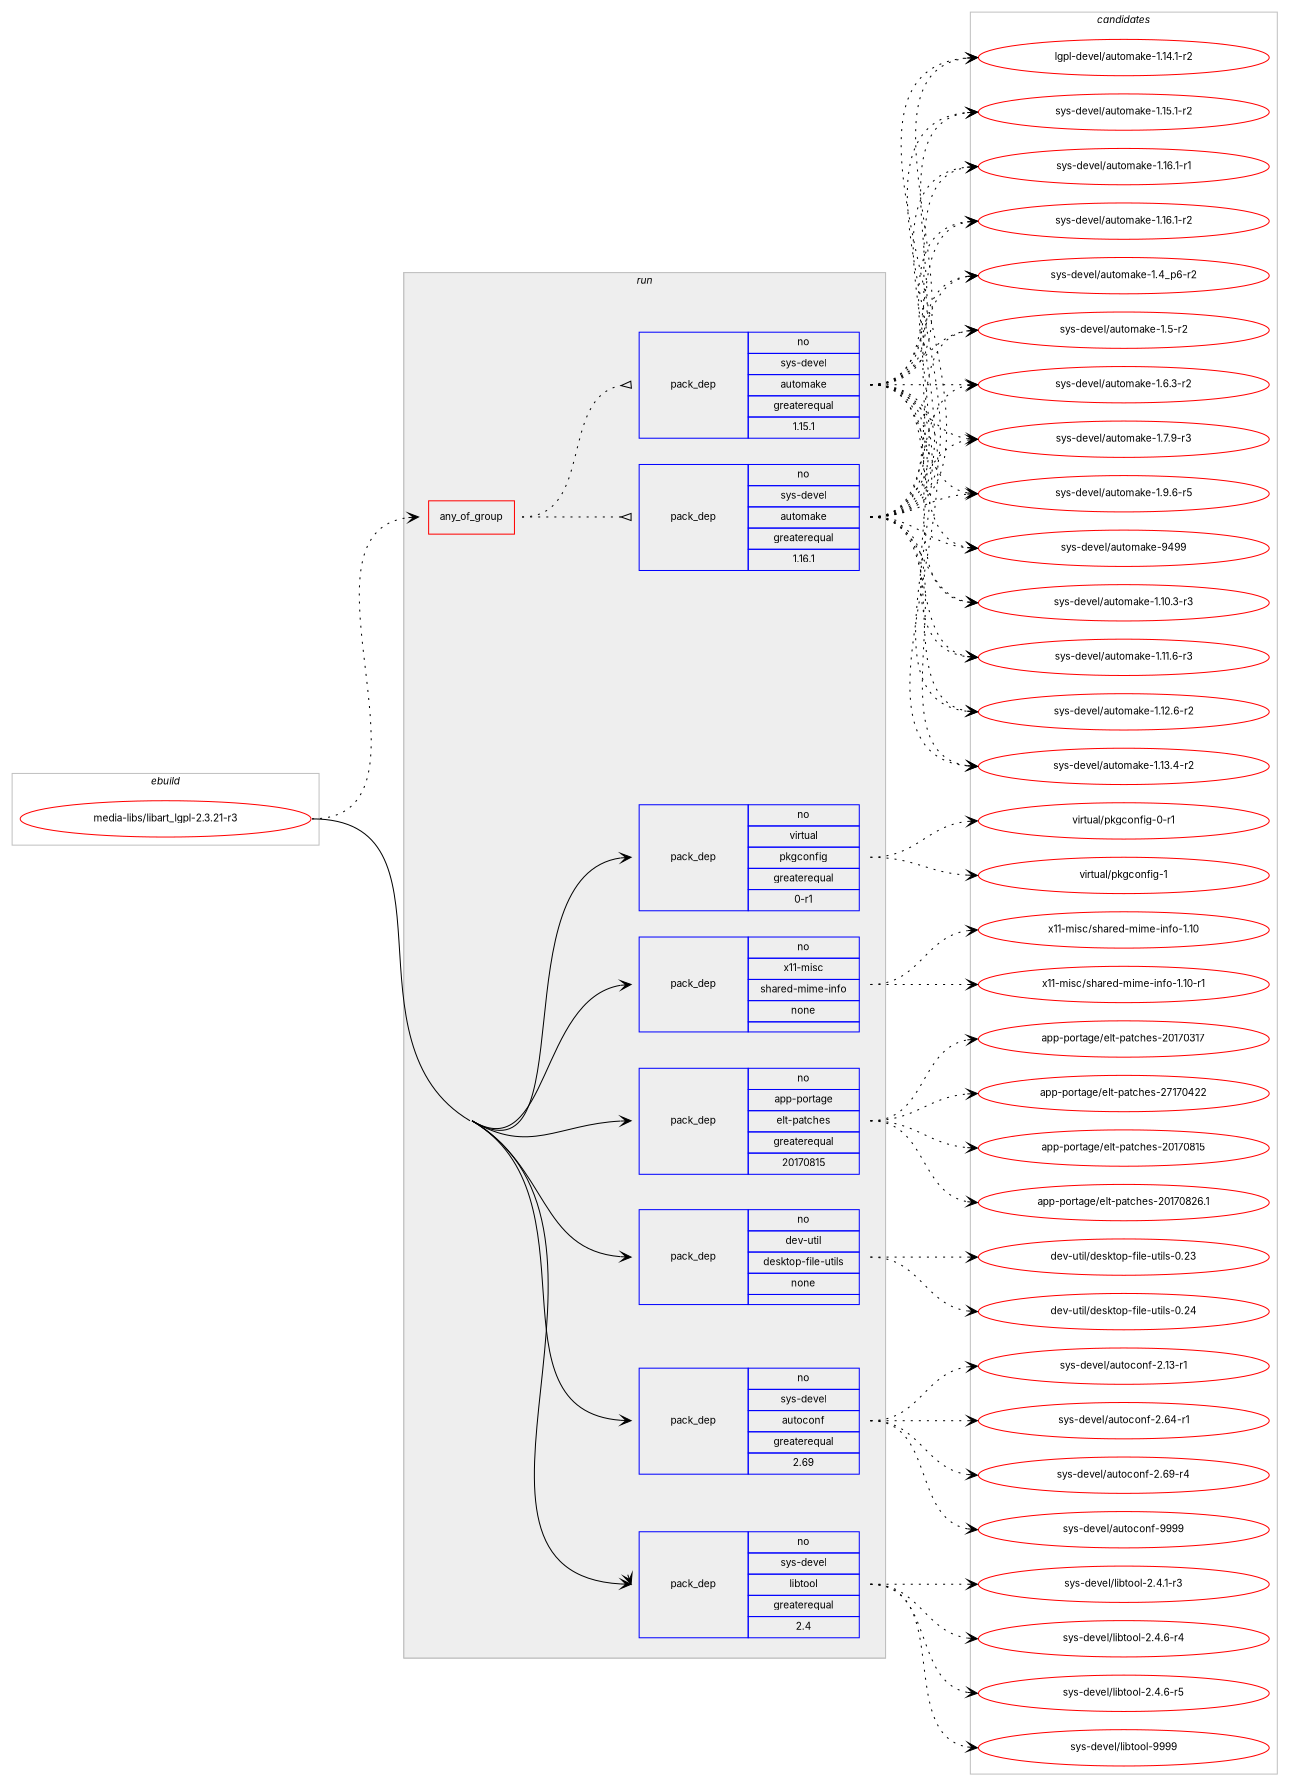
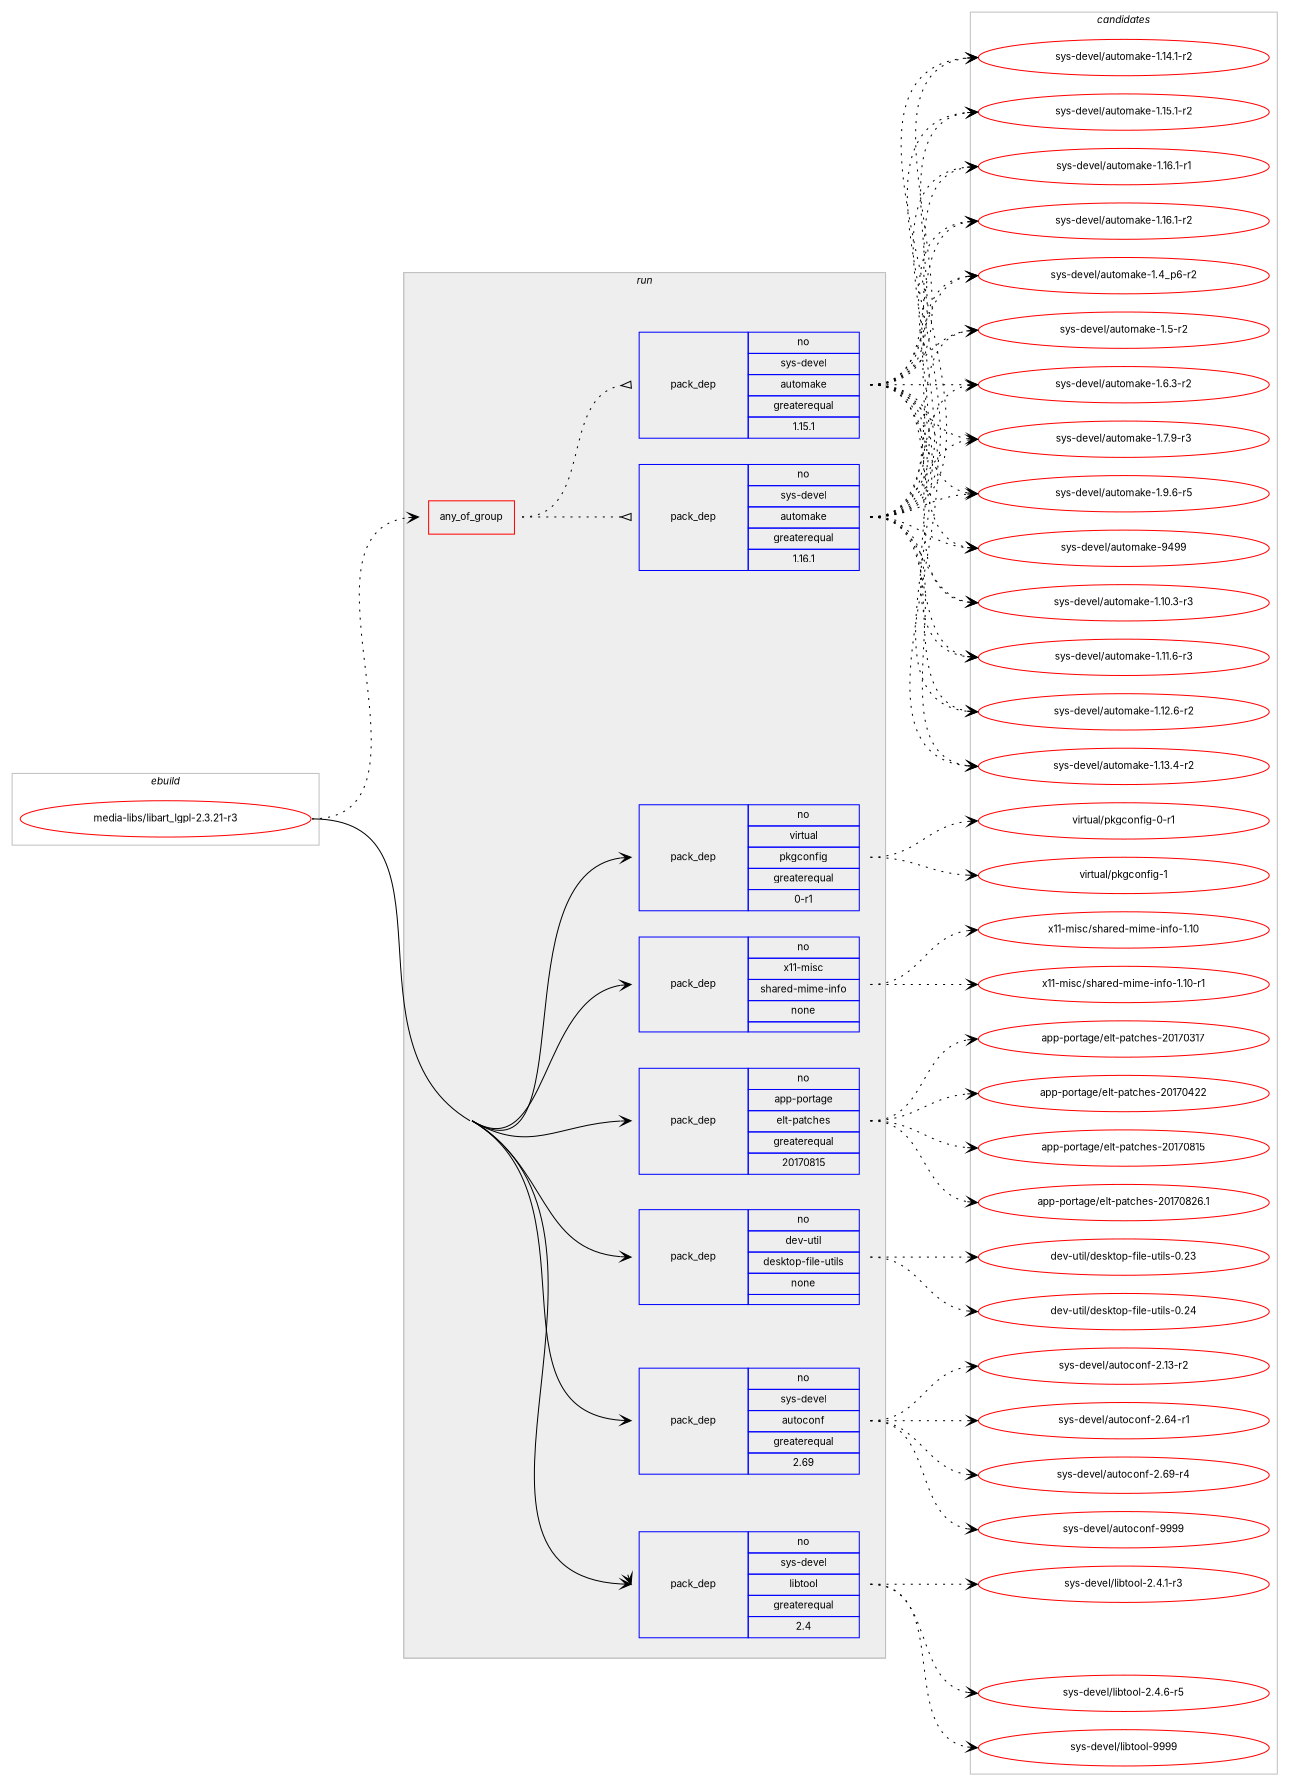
node "lgpl-devel/automake-1.14.1-r2": label "lgpl-devel/automake-1.14.1-r2" -> "sys-devel/automake-1.14.1-r2"
node "app-portage/elt-patches-27170422": label "app-portage/elt-patches-27170422" -> "app-portage/elt-patches-20170422"
node "sys-devel/autoconf-2.13-r1": label "sys-devel/autoconf-2.13-r1" -> "sys-devel/autoconf-2.13-r2"
node "sys-devel/libtool-2.4.6-r4": removed
